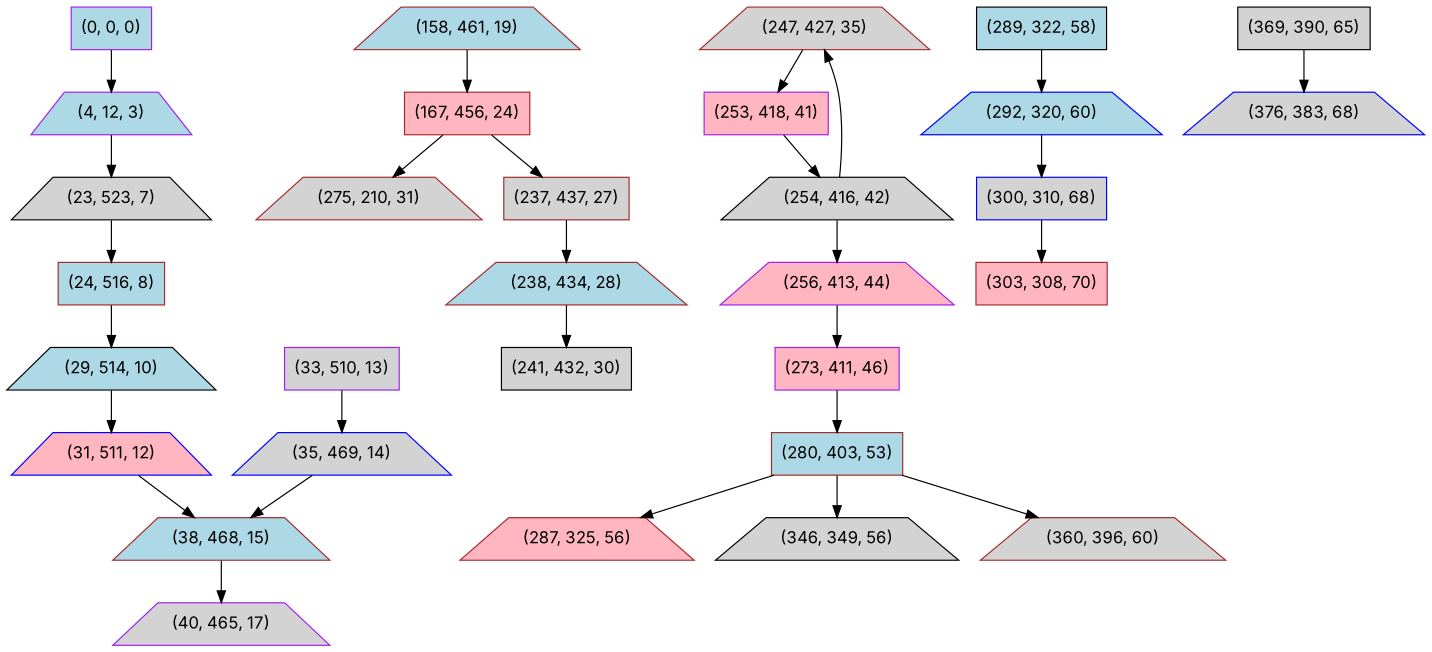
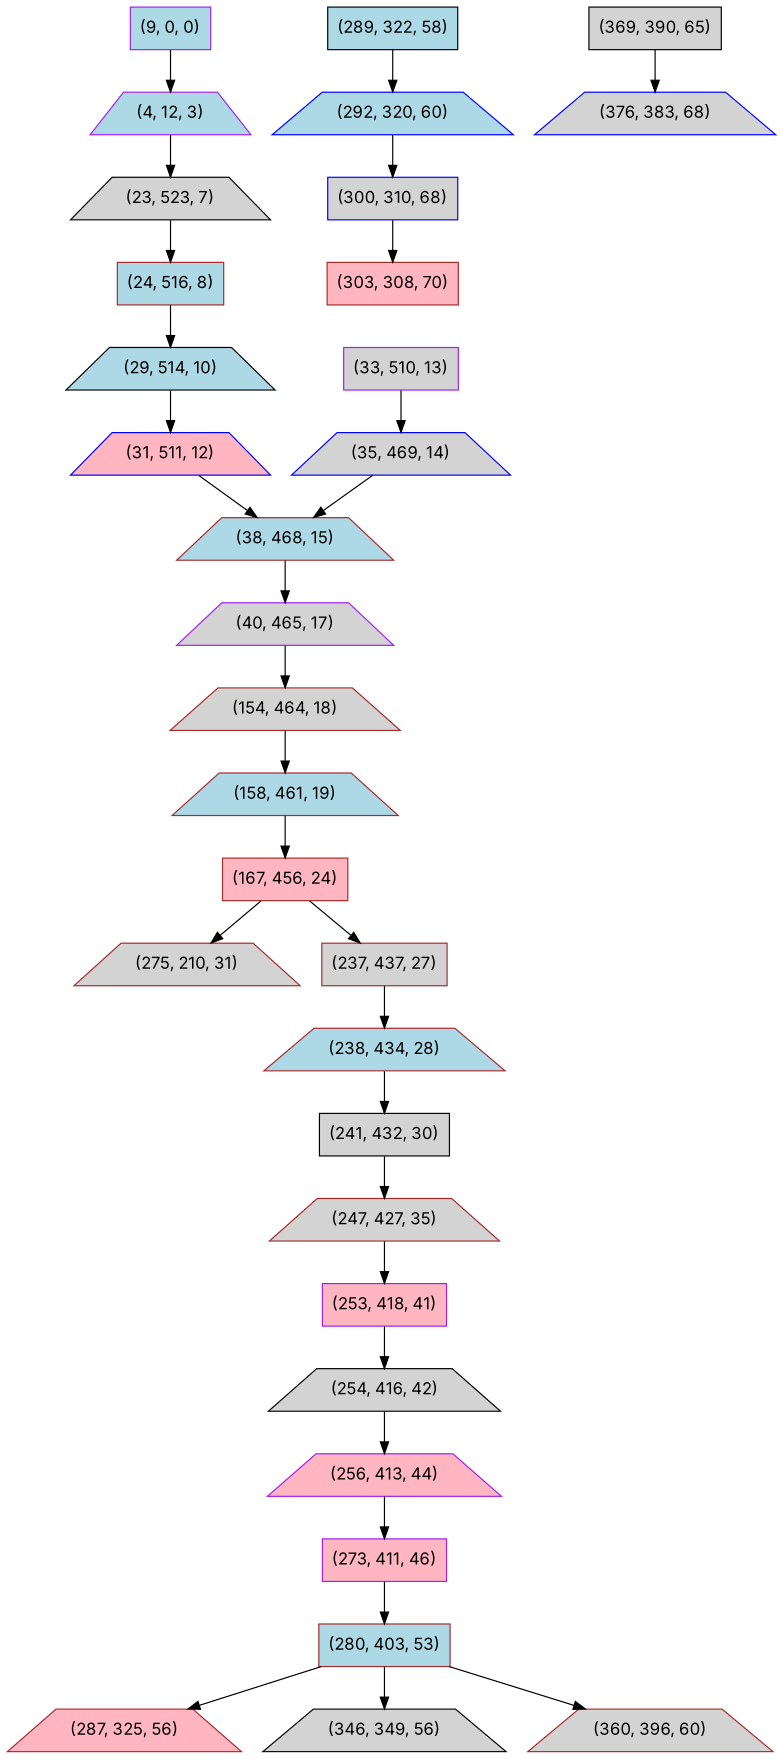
node "(0, 0, 0)": label "(0, 0, 0)" -> "(9, 0, 0)"
edge "(254, 416, 42)" -> "(247, 427, 35)": now "(241, 432, 30)" -> "(247, 427, 35)"
node "(154, 464, 18)": added
